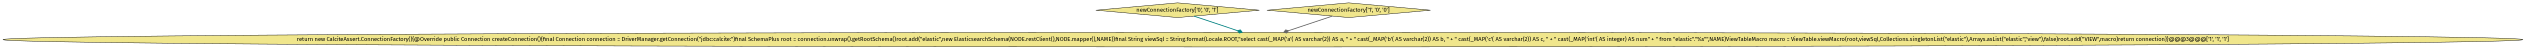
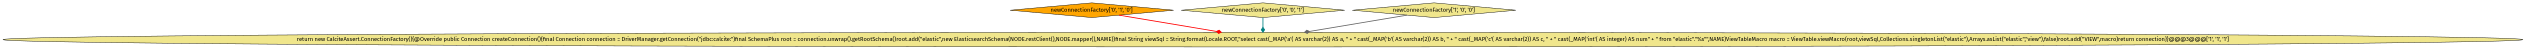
node "newConnectionFactory['0', '1', '0']": added
